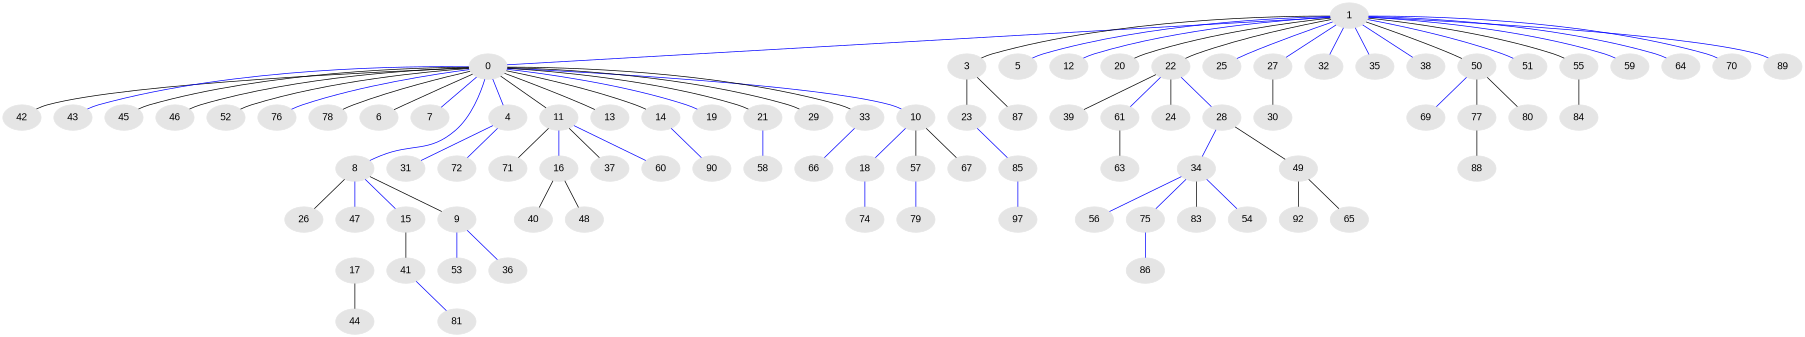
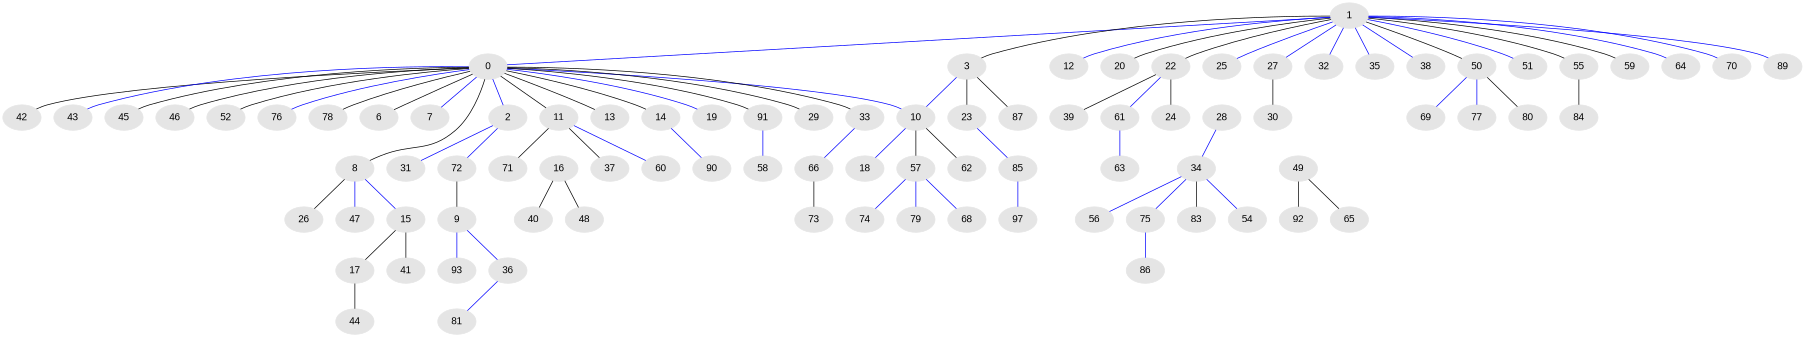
edge "1" -- "59": color blue -> black
node "5": removed
edge "3" -- "10": added
edge "22" -- "28": removed
edge "50" -- "77": color black -> blue
node "4": label "4" -> "2"
node "21": label "21" -> "91"
edge "0" -- "8": color blue -> black
edge "11" -- "16": removed
edge "61" -- "63": color black -> blue
edge "28" -- "49": removed
node "67": label "67" -> "62"
node "88": removed
edge "8" -- "9": now "72" -- "9"
edge "18" -- "74": now "57" -- "74"
node "73": added
node "68": added
edge "15" -- "17": added
node "53": label "53" -> "93"
edge "41" -- "81": now "36" -- "81"
